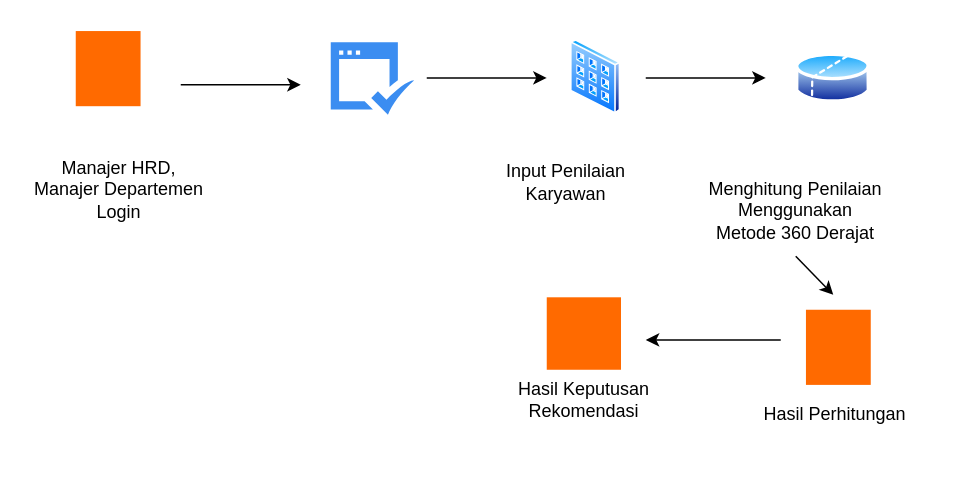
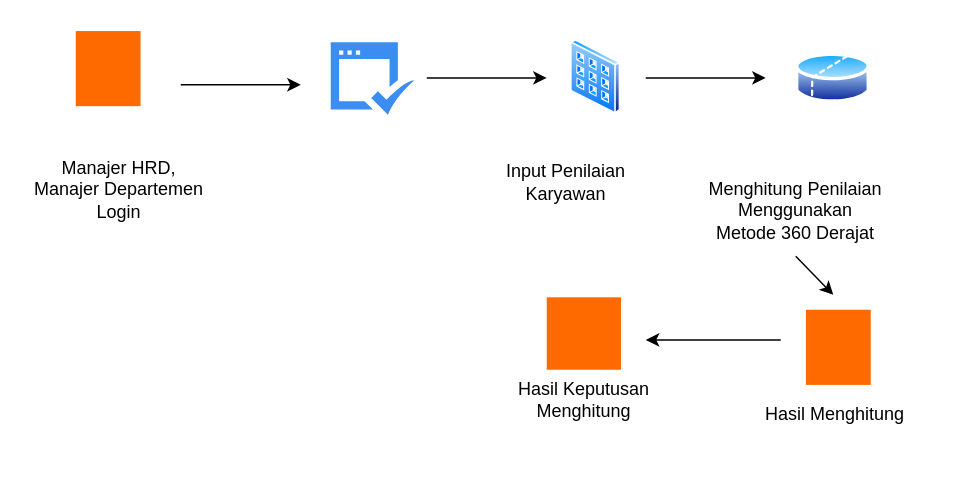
node "Hasil Keputusan Rekomendasi": label "Hasil Keputusan Rekomendasi" -> "Hasil Keputusan Menghitung"
node "Hasil Perhitungan": label "Hasil Perhitungan" -> "Hasil Menghitung"
